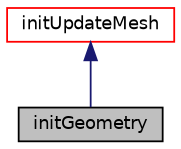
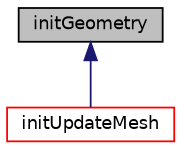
edge "initGeometry" -> "initUpdateMesh": reversed
